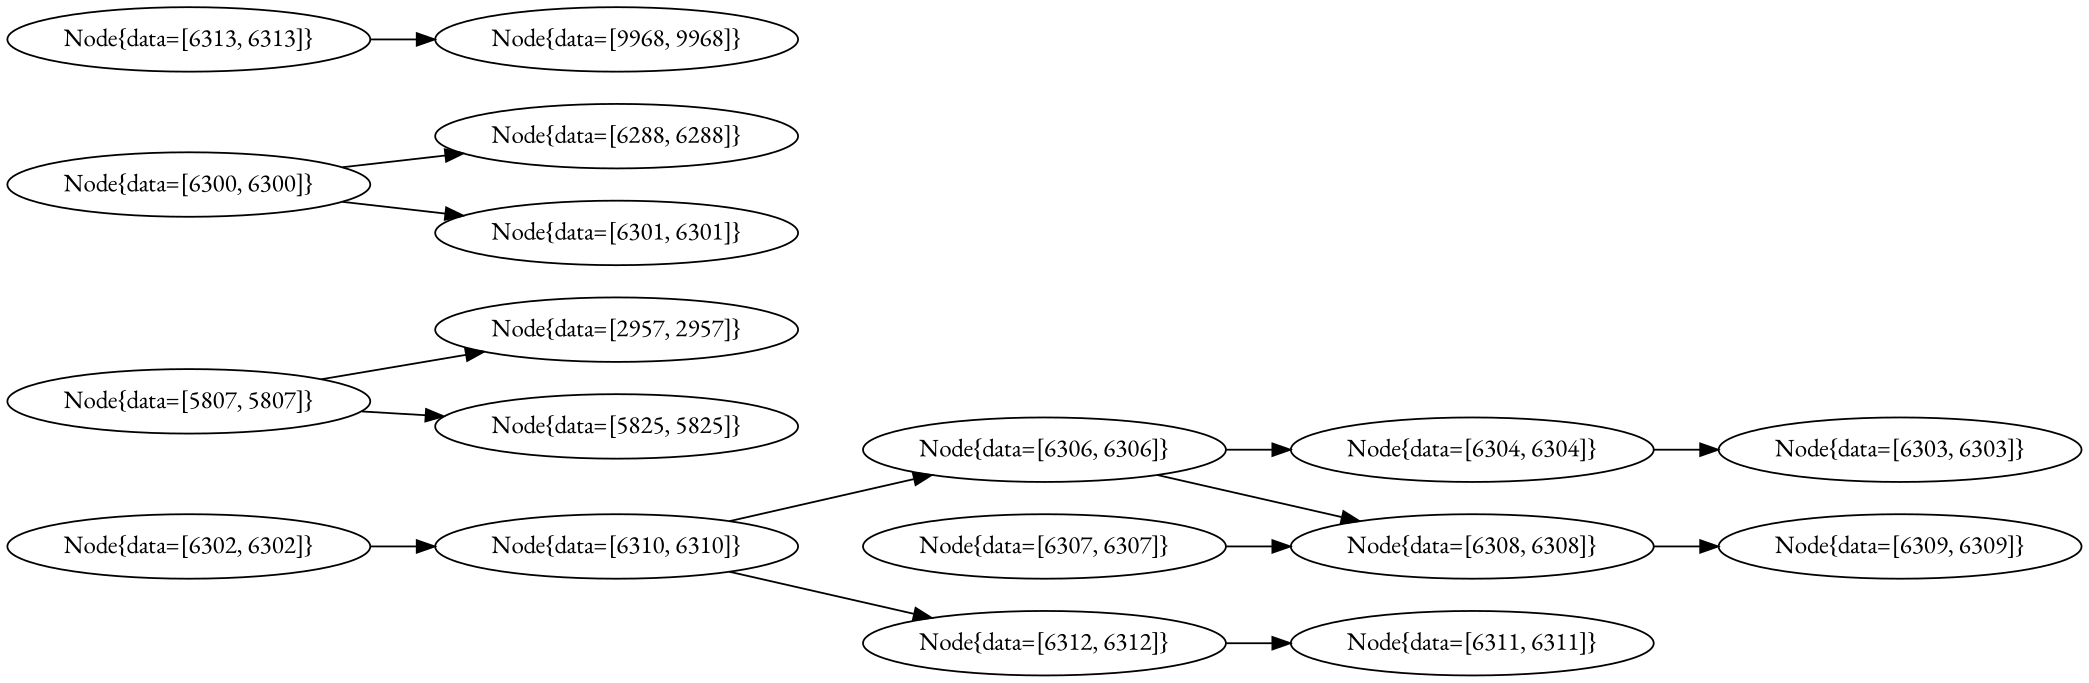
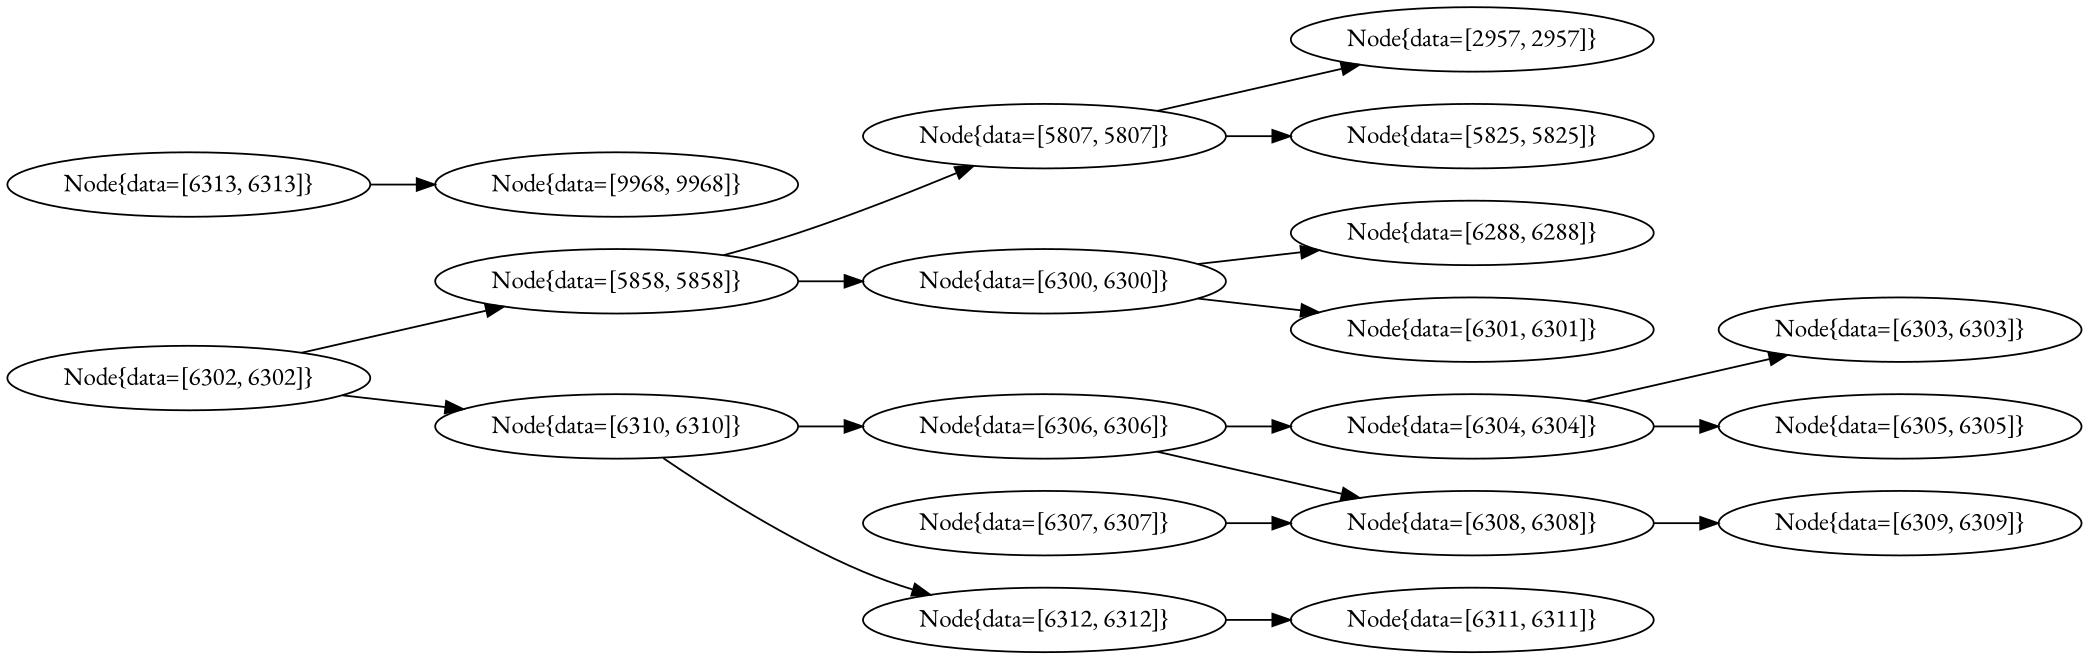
node "Node{data=[5858, 5858]}": added
node "Node{data=[6305, 6305]}": added
